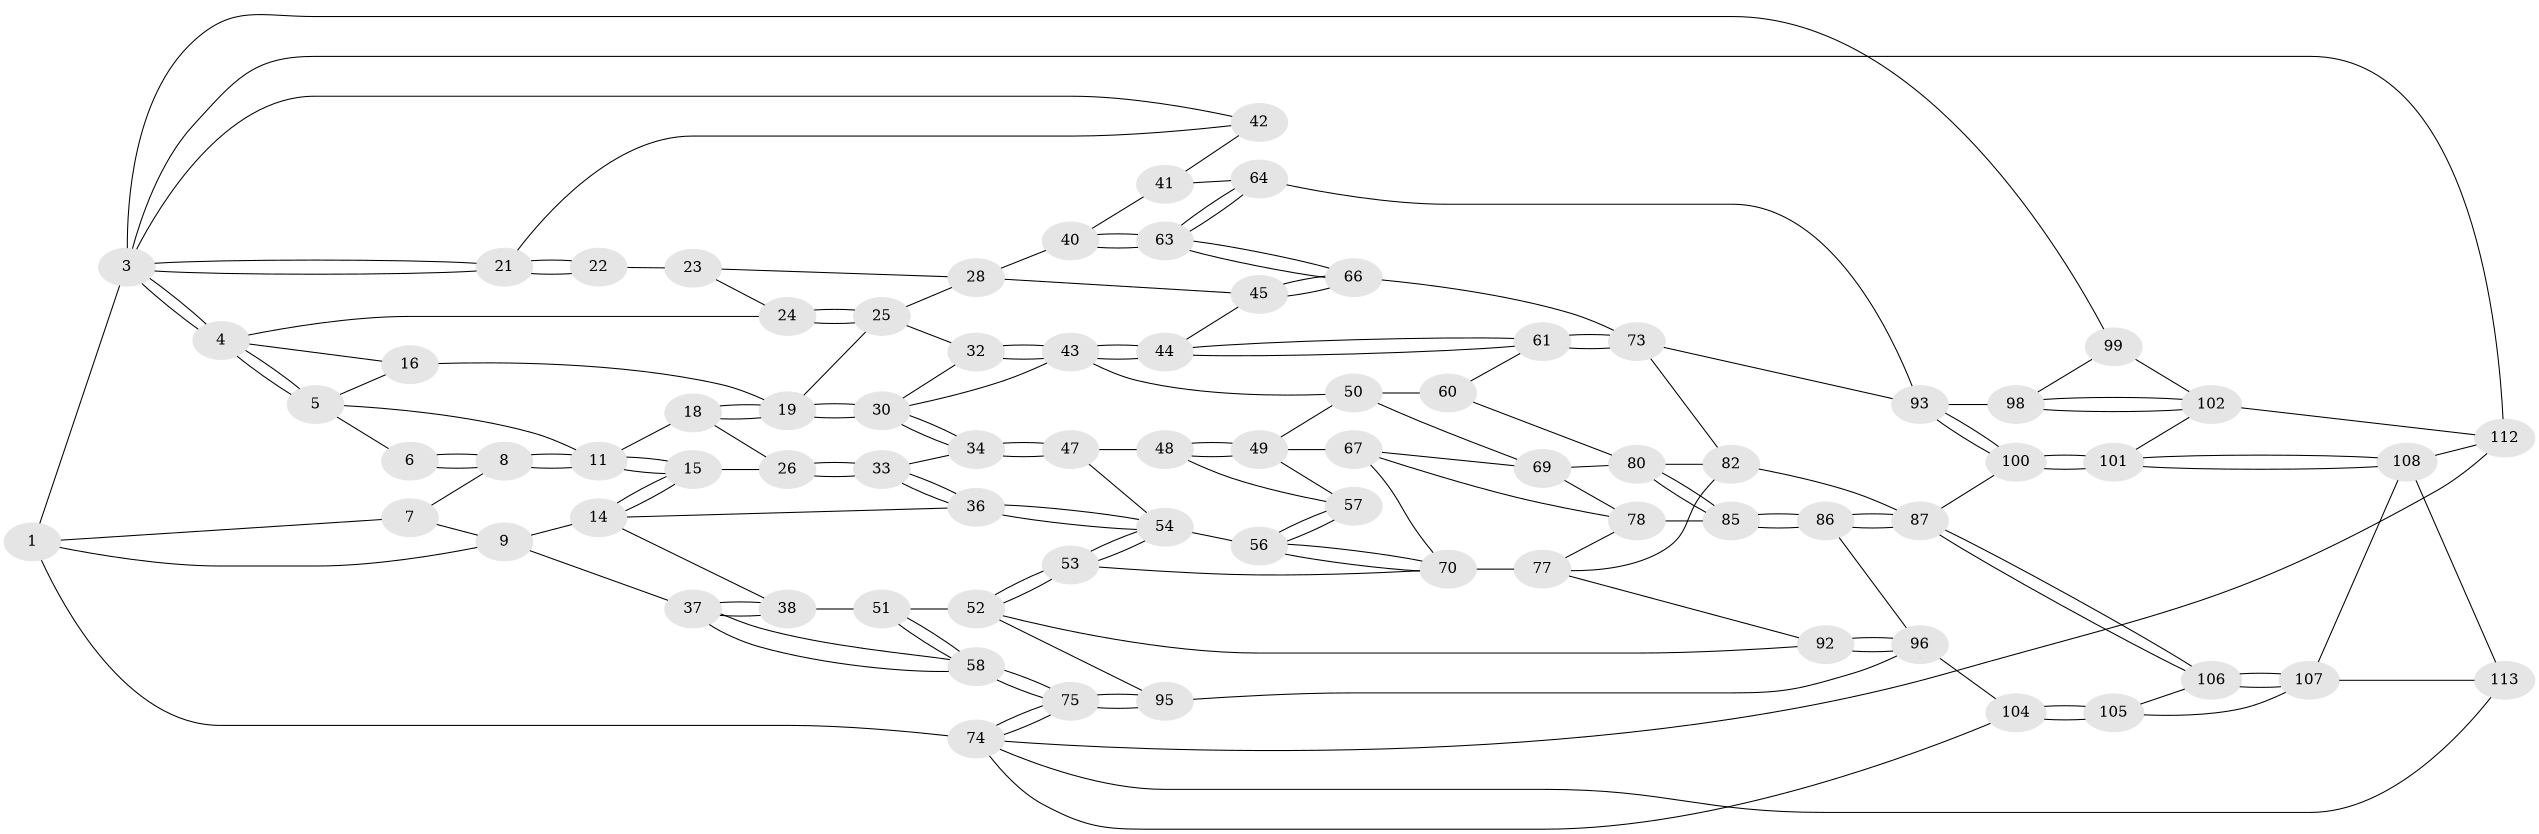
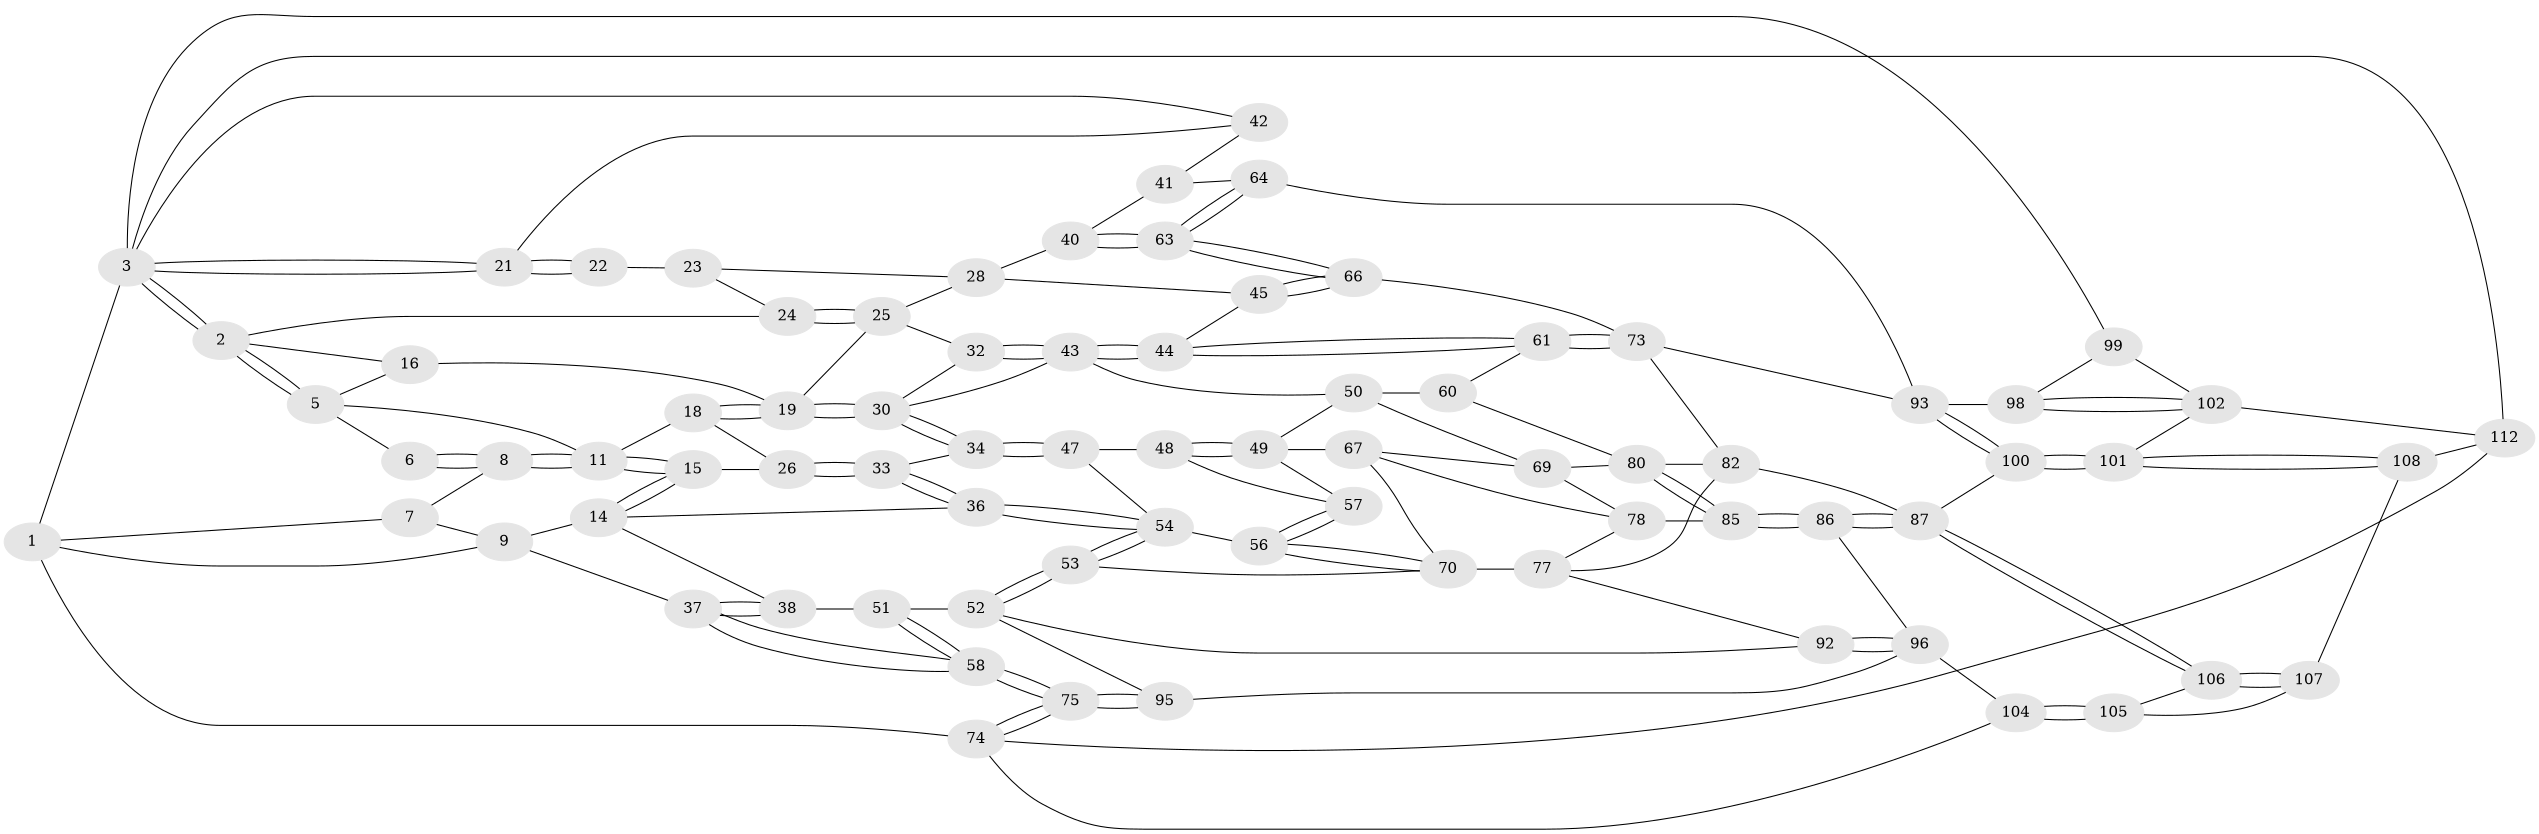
node "4": label "4" -> "2"
node "113": removed
